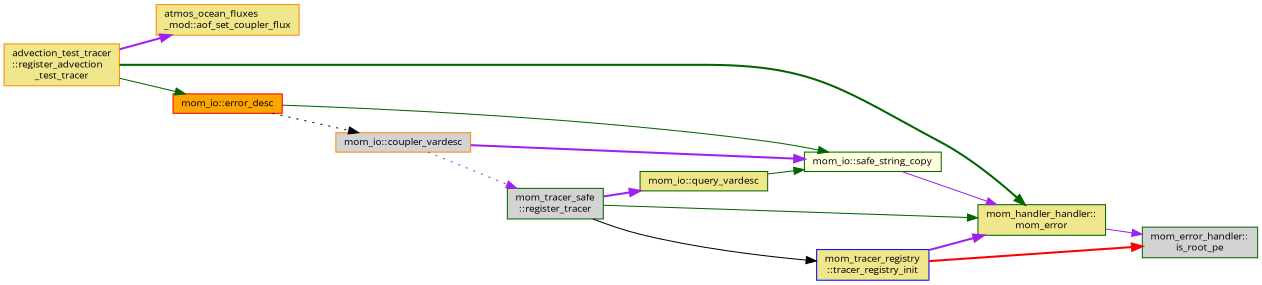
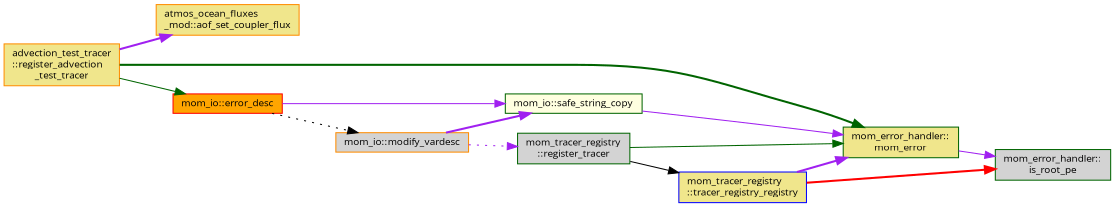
edge "mom_io::error_desc" -> "mom_io::safe_string_copy": color darkgreen -> purple
node "mom_io::coupler_vardesc": label "mom_io::coupler_vardesc" -> "mom_io::modify_vardesc"
node "mom_io::query_vardesc": removed
node "mom_tracer_safe ::register_tracer": label "mom_tracer_safe ::register_tracer" -> "mom_tracer_registry ::register_tracer"
node "mom_handler_handler:: mom_error": label "mom_handler_handler:: mom_error" -> "mom_error_handler:: mom_error"
node "mom_tracer_registry ::tracer_registry_init": label "mom_tracer_registry ::tracer_registry_init" -> "mom_tracer_registry ::tracer_registry_registry"
